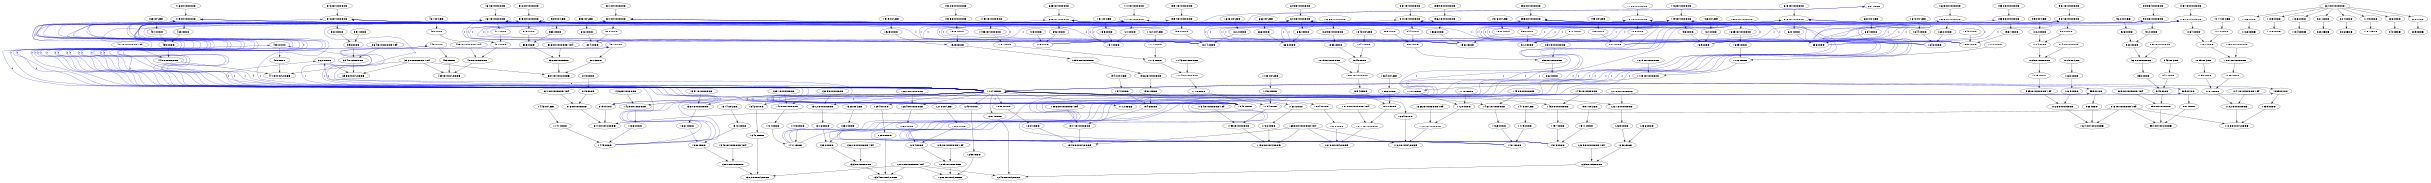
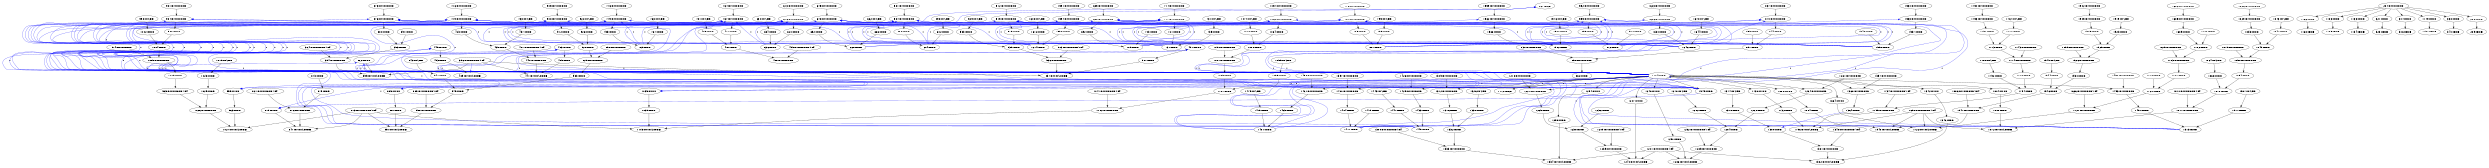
edge "1646:IXOR" -> "515:DMA_LOAD": added, label "1"
edge "1925:IXOR" -> "1895:DMA_LOAD": now "1925:IXOR" -> "1926:DMA_LOAD"
edge "356:DMA_LOAD(ref)" -> "489:DMA_STORE": color black -> blue
edge "488:DMA_LOAD" -> "489:DMA_STORE": removed
edge "1449:IXOR" -> "717:DMA_LOAD": label "4" -> "1"
